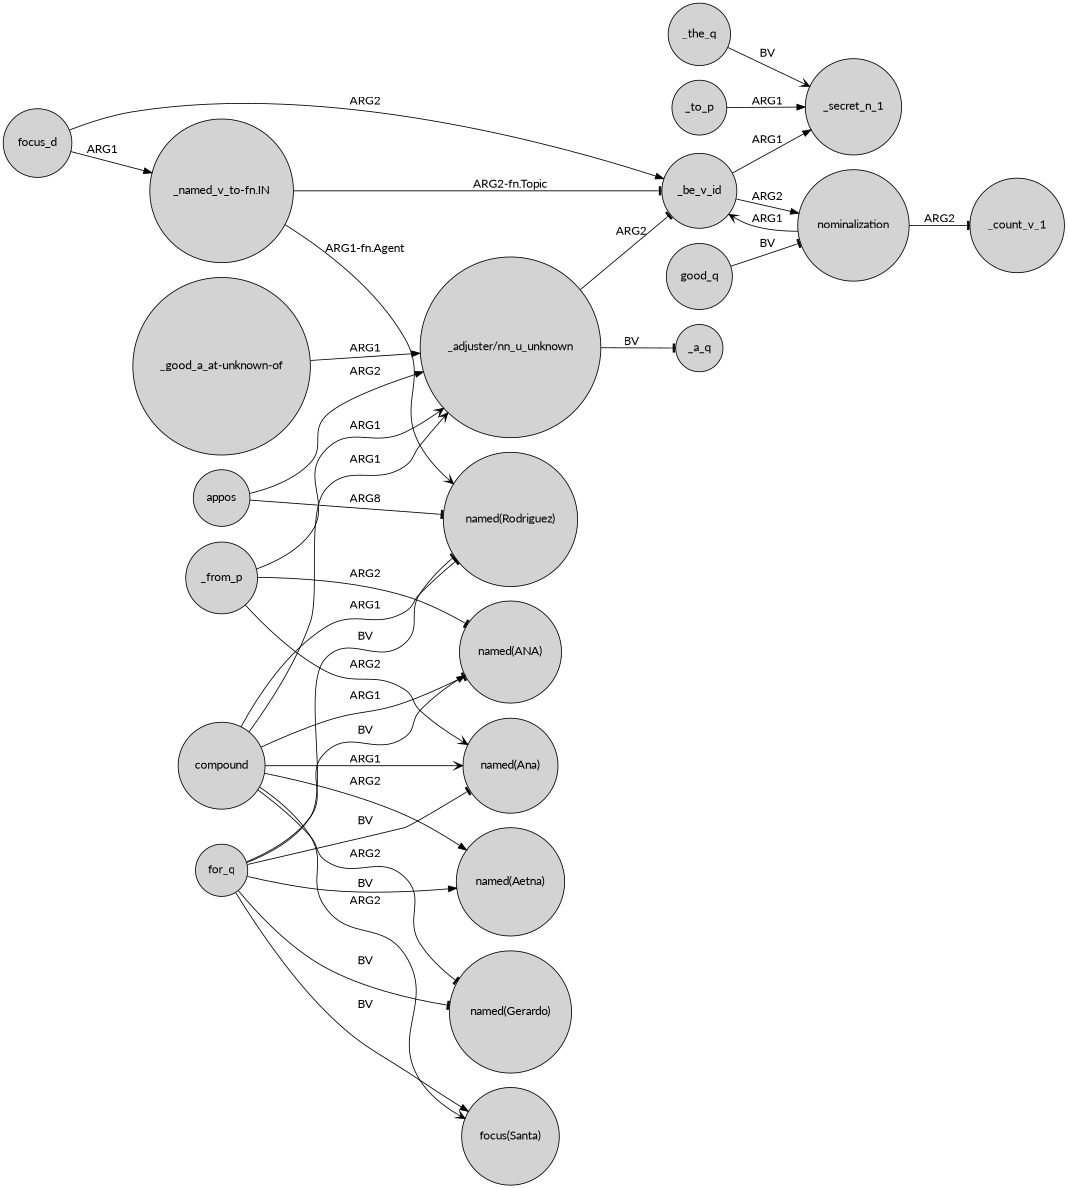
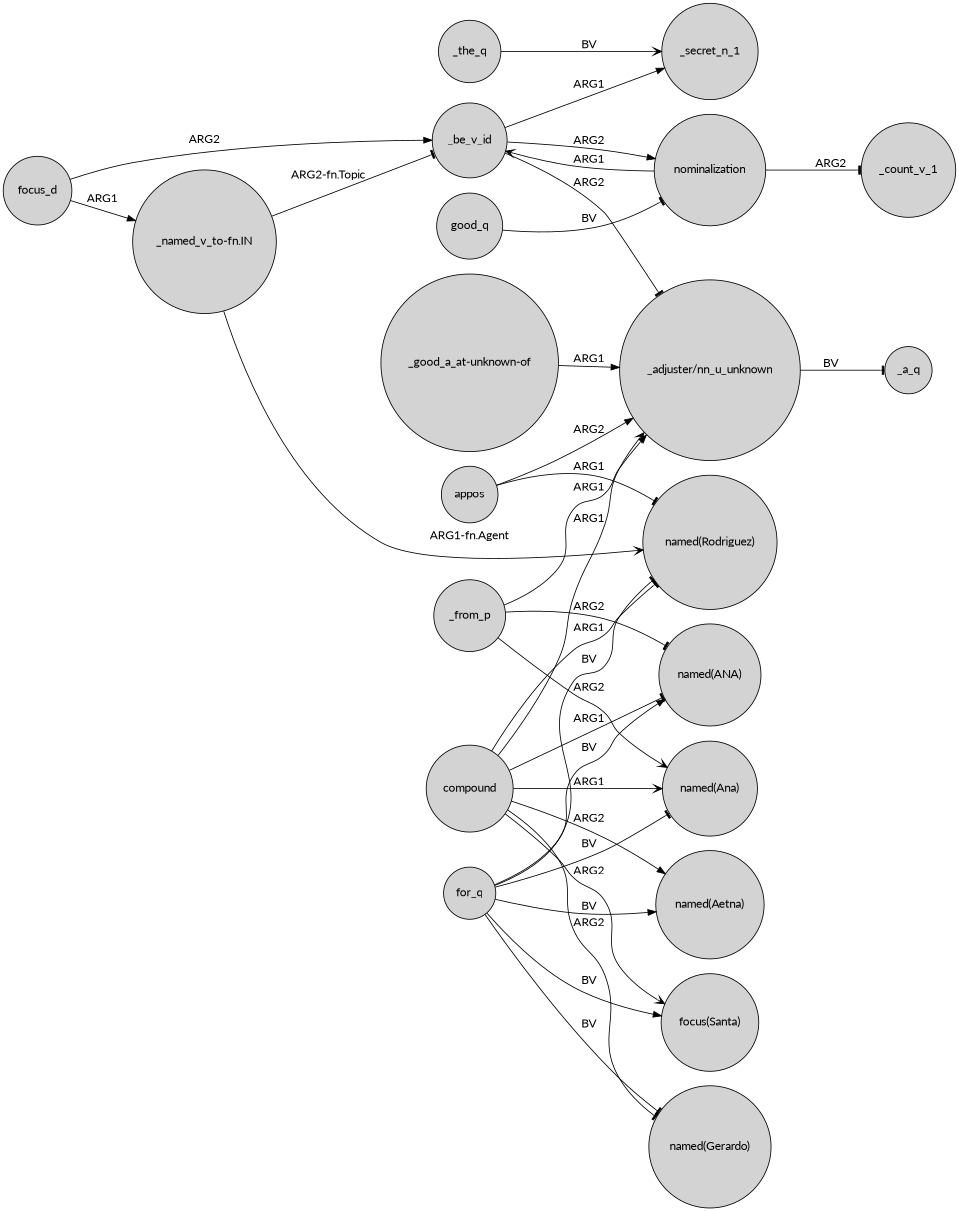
node "_to_p": removed
edge "_adjuster/nn_u_unknown" -> "_be_v_id": reversed
edge "_from_p" -> "_adjuster/nn_u_unknown": arrowhead vee -> normal
edge "appos" -> "named(Rodriguez)": label "ARG8" -> "ARG1"
